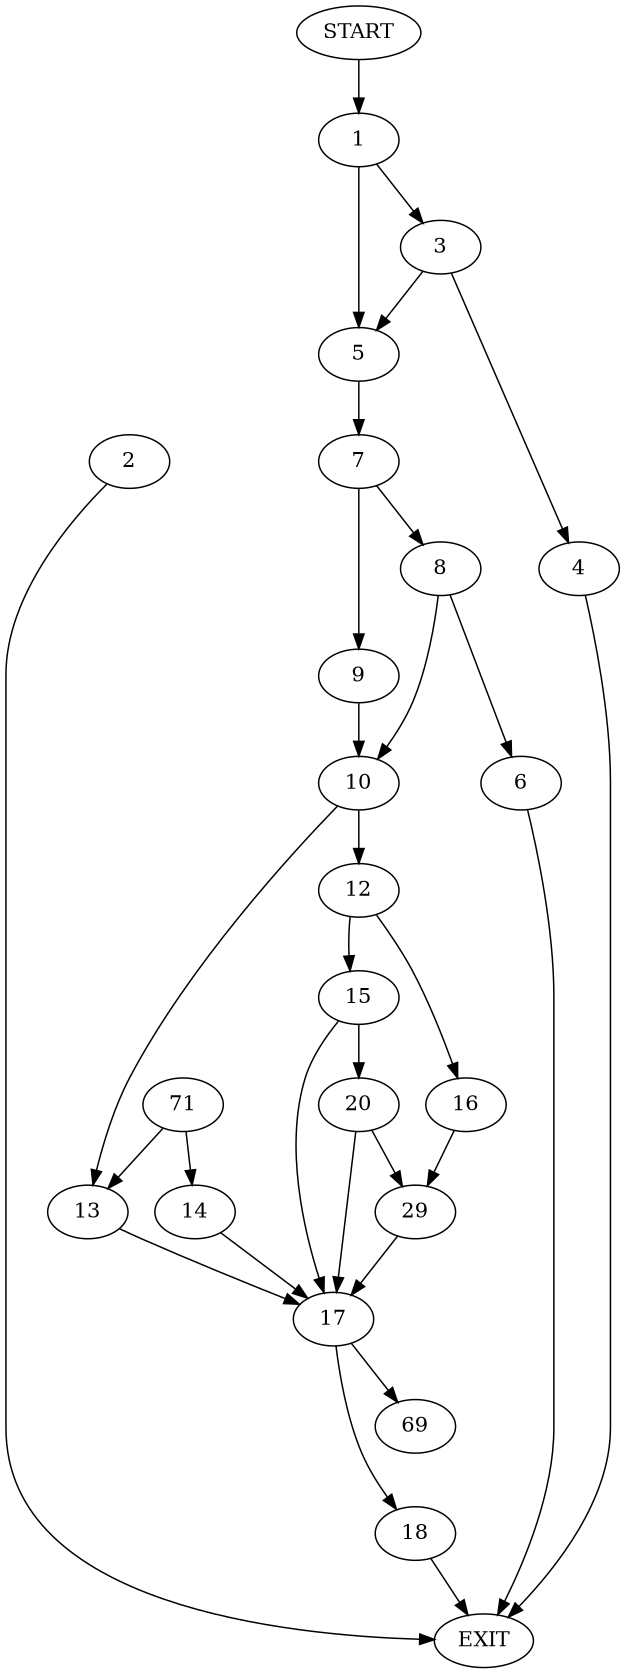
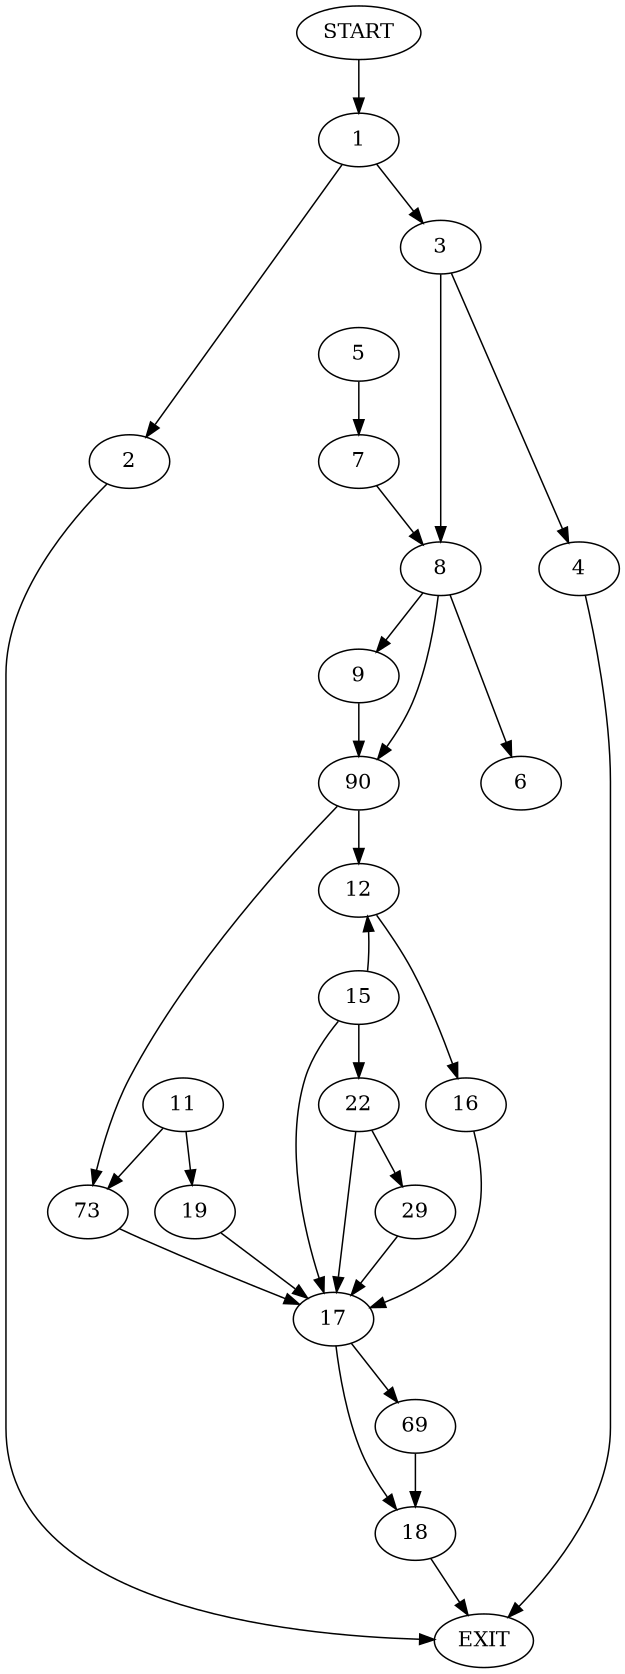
edge "1" -> "5": now "1" -> "2"
edge "3" -> "5": now "3" -> "8"
edge "7" -> "9": now "8" -> "9"
node "10": label "10" -> "90"
edge "12" -> "15": reversed
node "71": label "71" -> "11"
node "20": label "20" -> "22"
edge "16" -> "29": now "16" -> "17"
edge "6" -> "EXIT": removed
node "13": label "13" -> "73"
node "14": label "14" -> "19"
edge "69" -> "18": added
